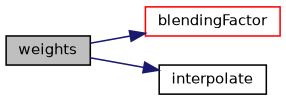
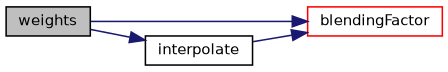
edge "interpolate" -> "blendingFactor": added
